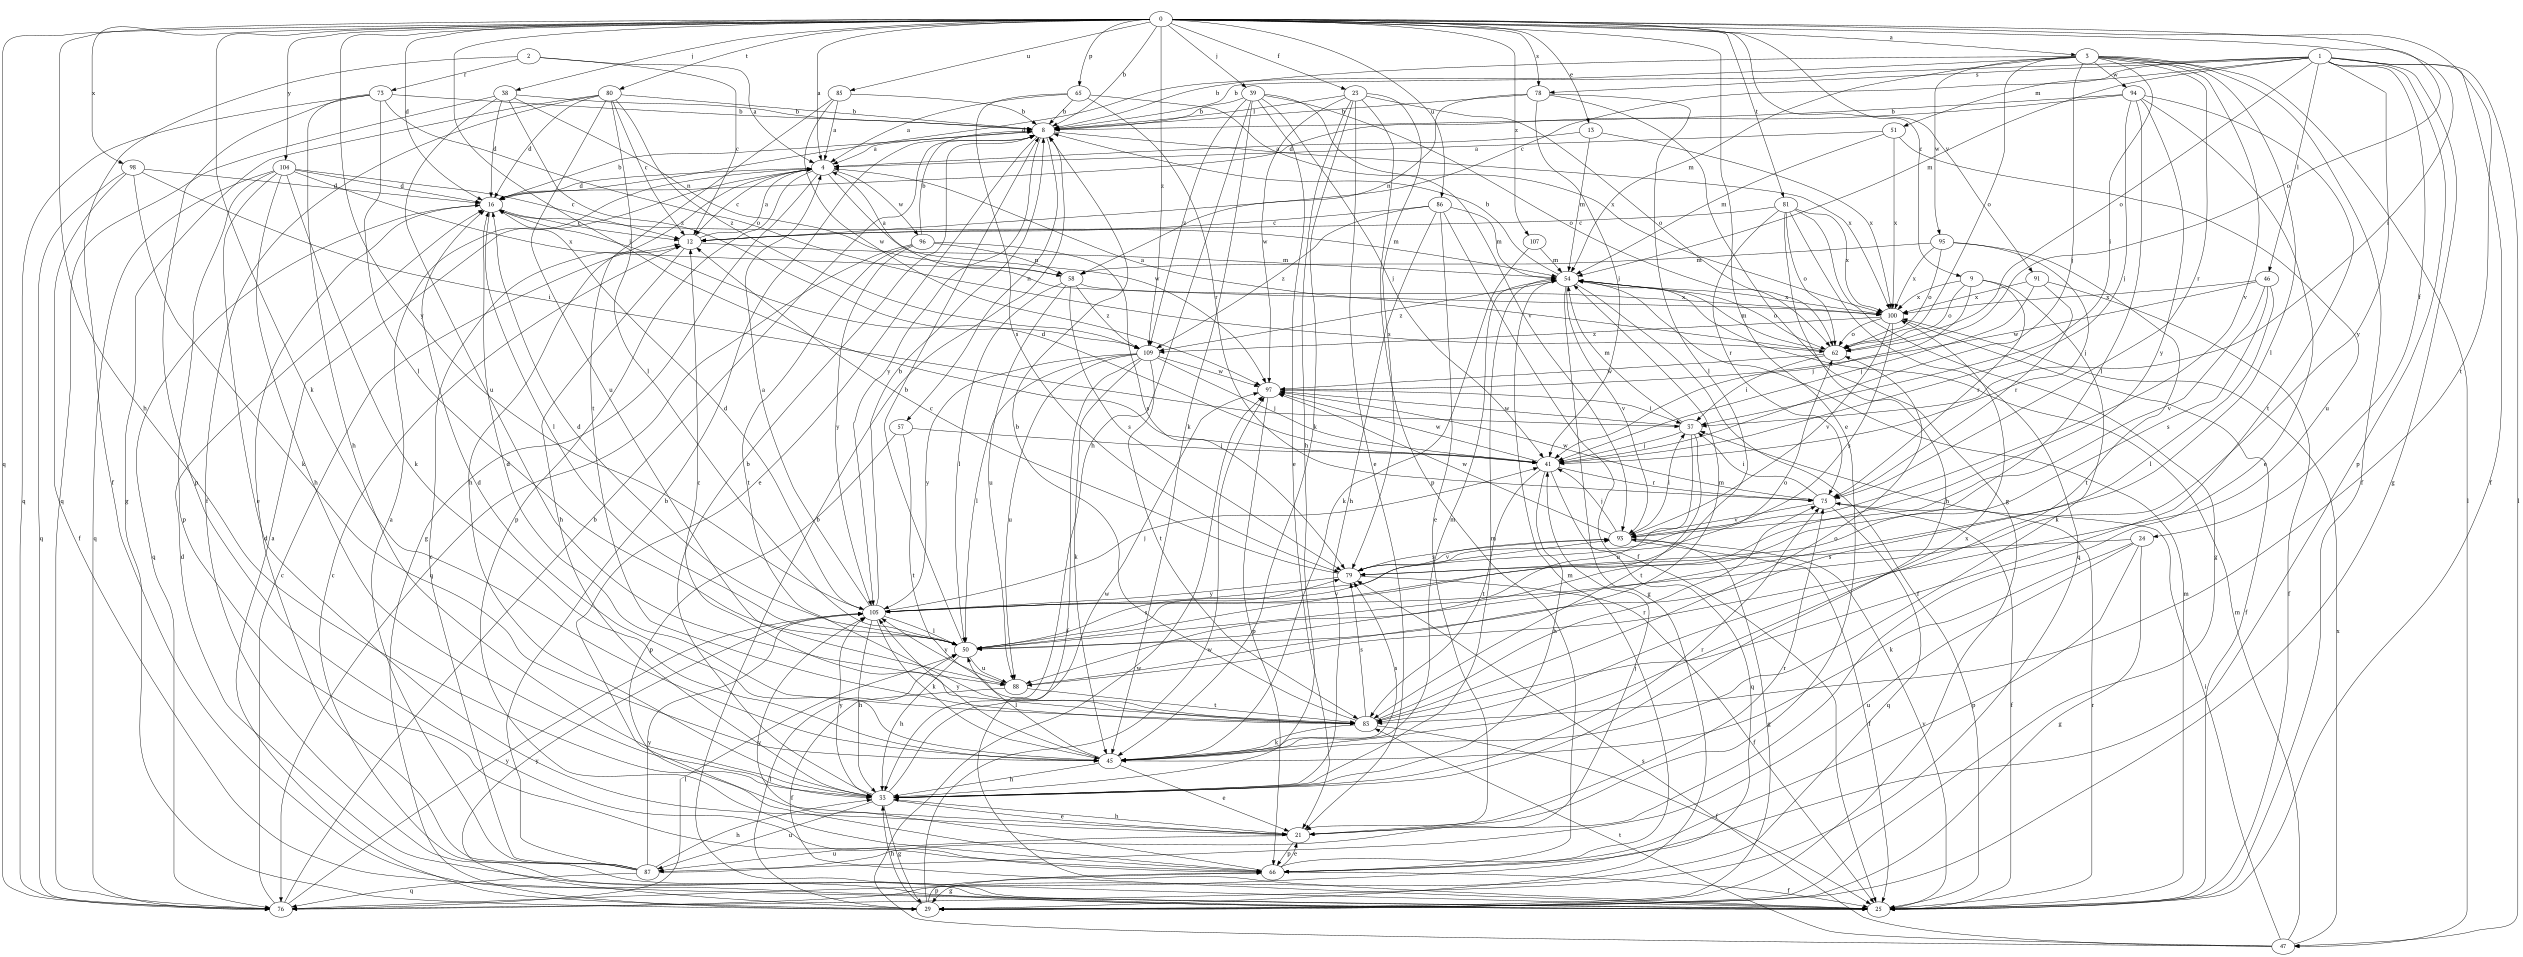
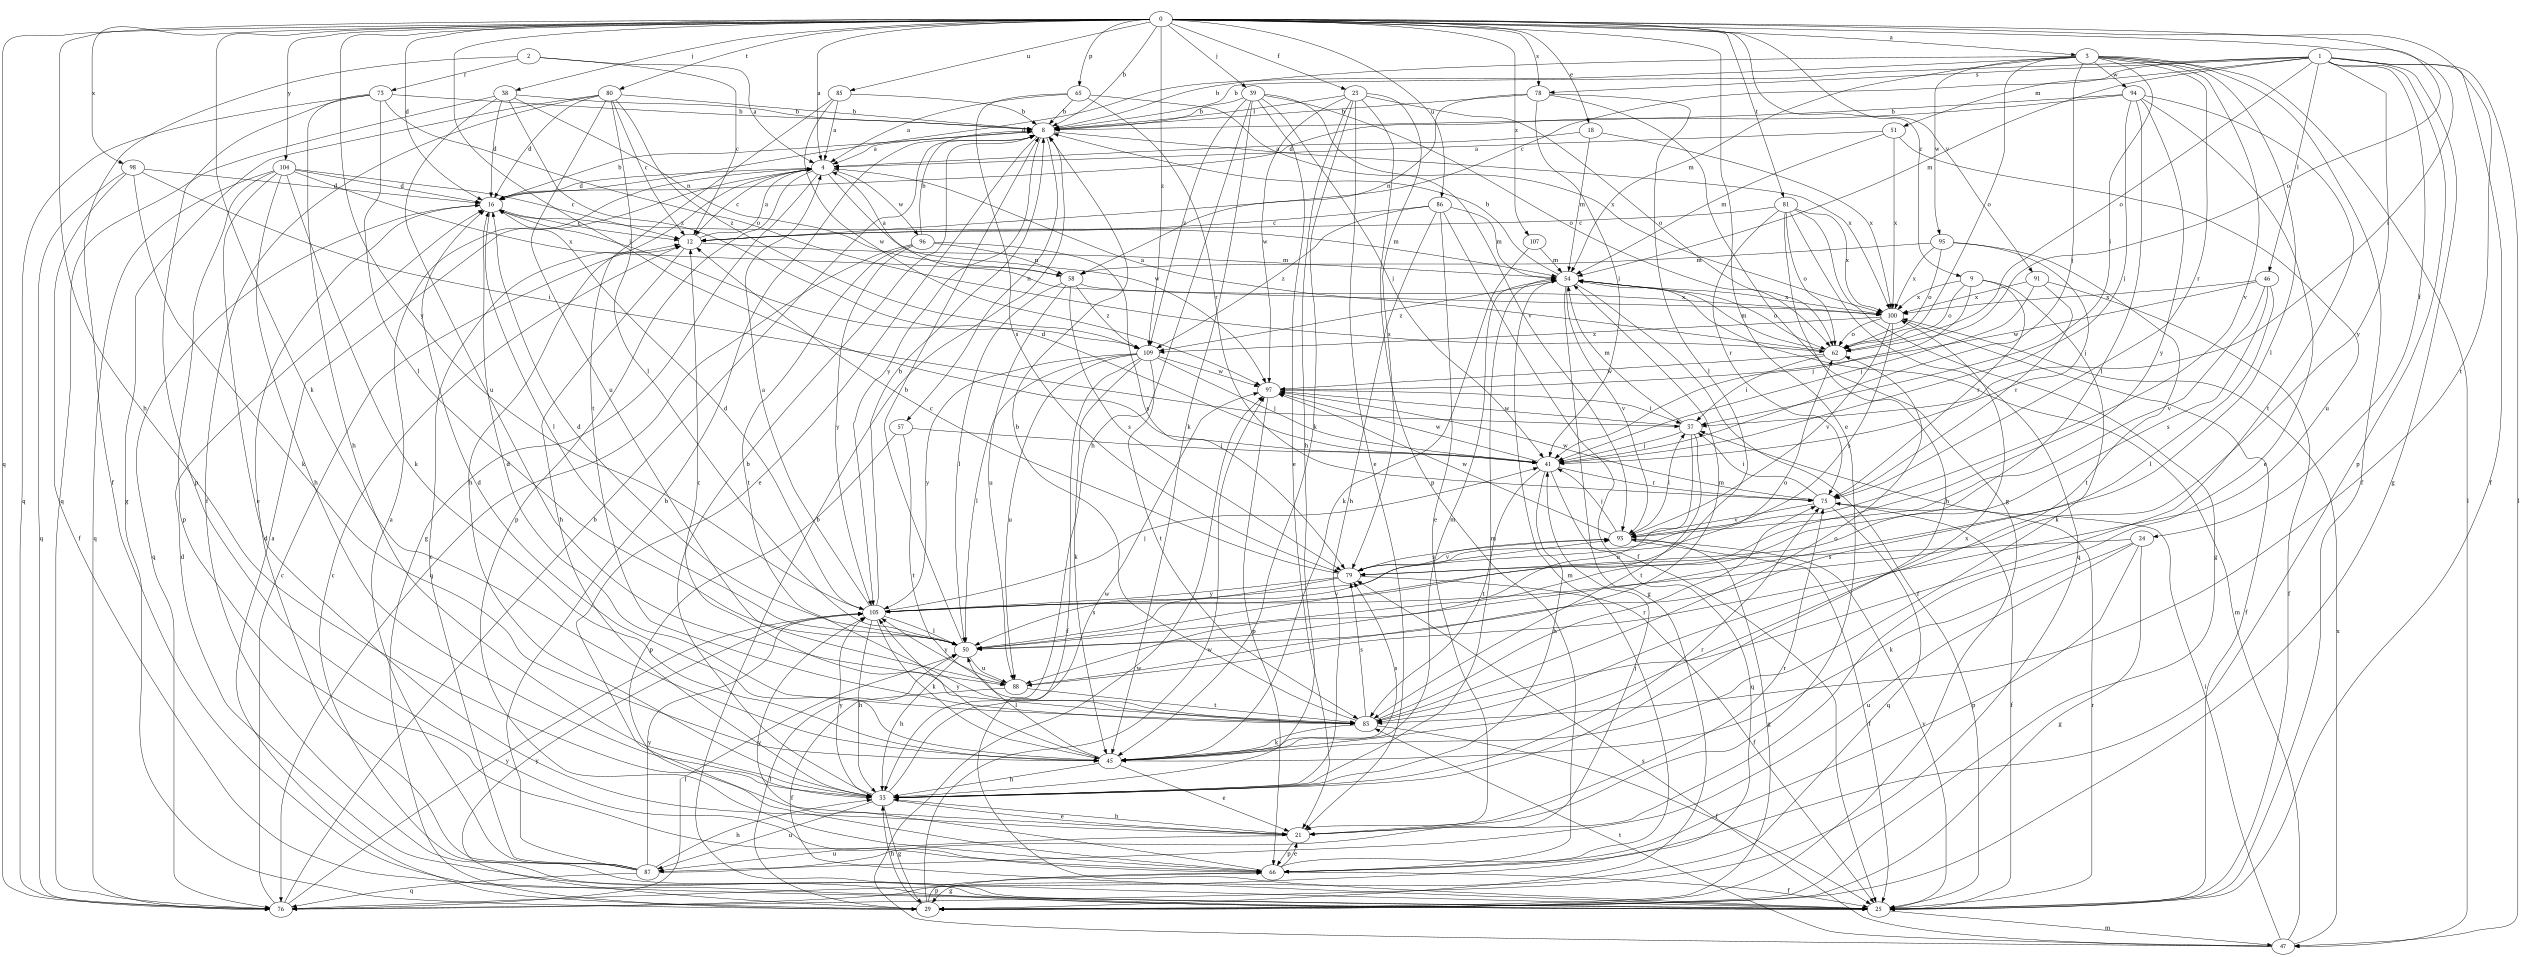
node "13": label "13" -> "18"
edge "25" -> "54": now "25" -> "47"
edge "50" -> "79": reversed
